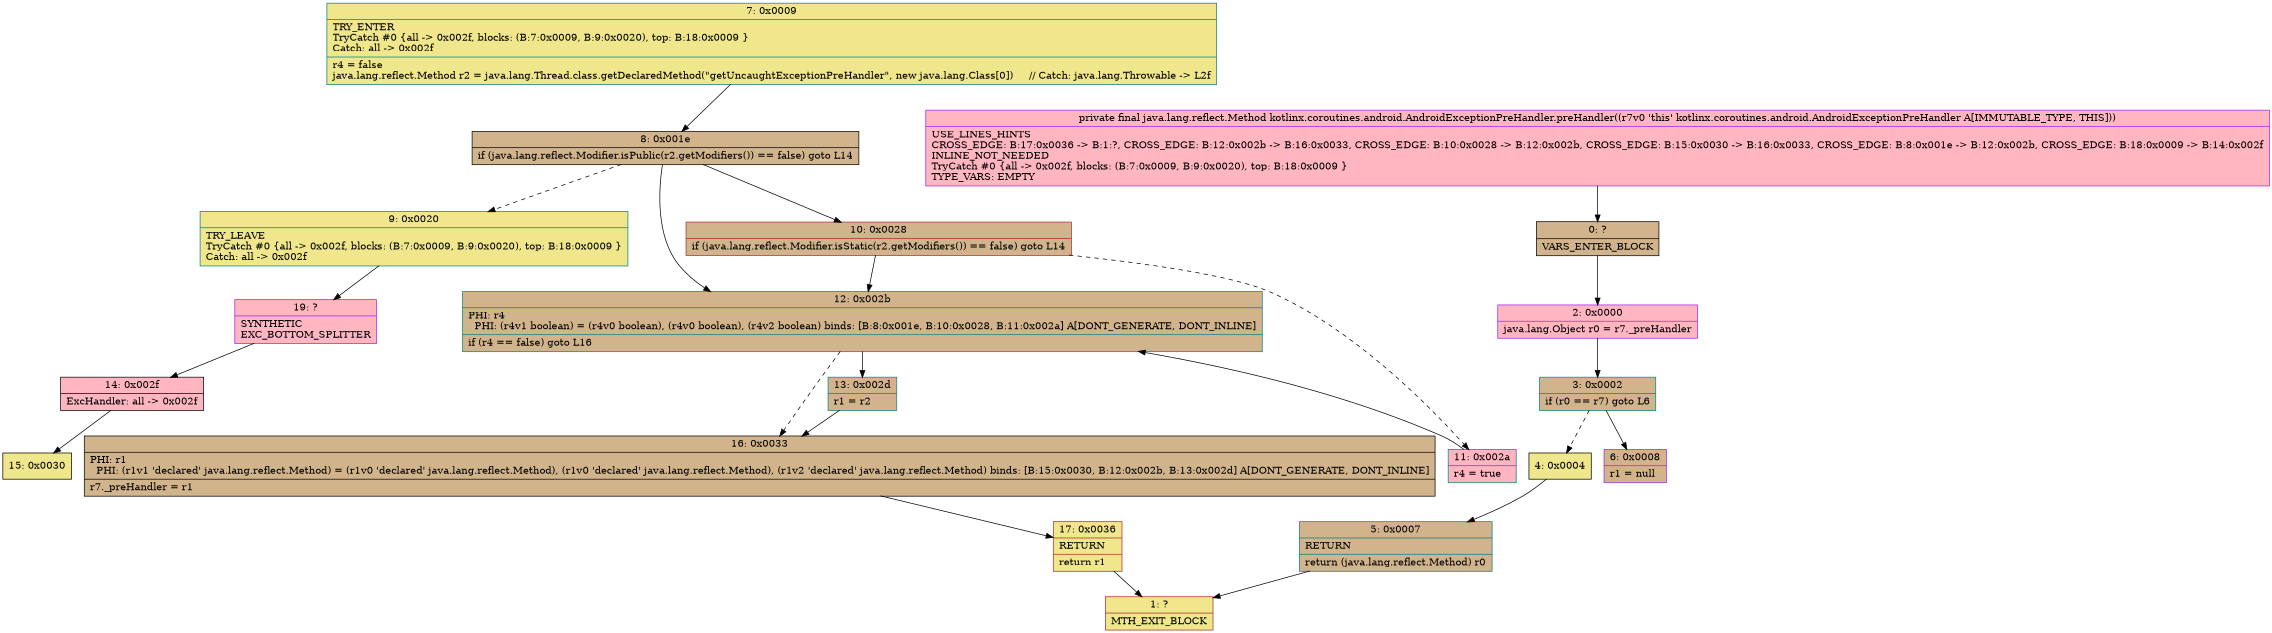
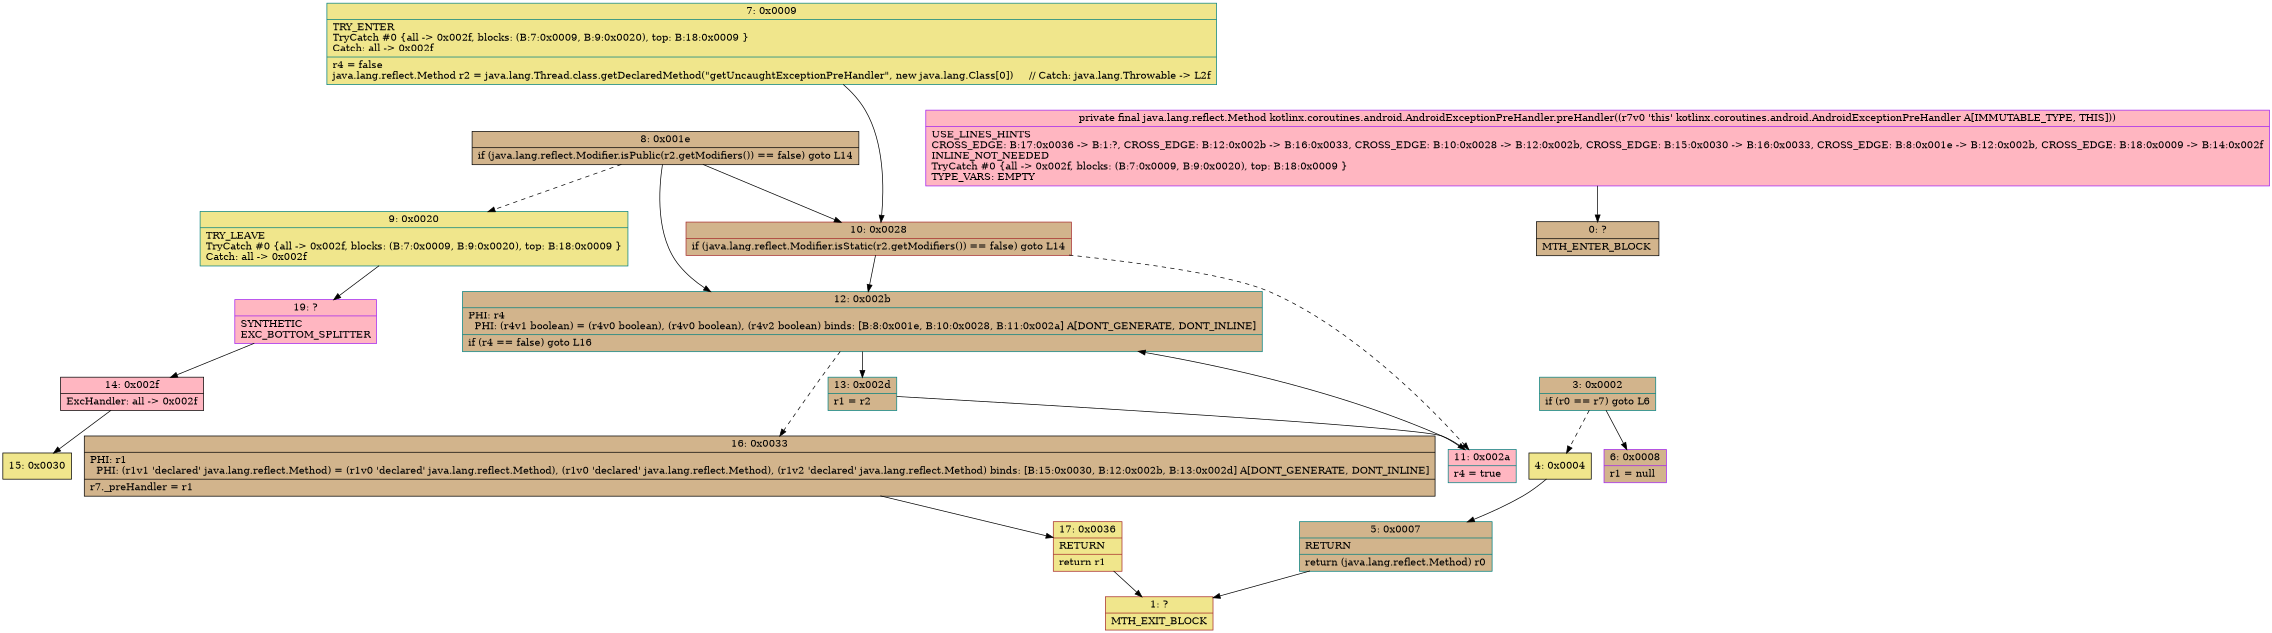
edge "7: 0x0009" -> "8: 0x001e": now "7: 0x0009" -> "10: 0x0028"
node "0: ?": text "VARS_ENTER_BLOCK" -> "MTH_ENTER_BLOCK"
node "2: 0x0000": removed
edge "13: 0x002d" -> "16: 0x0033": now "13: 0x002d" -> "11: 0x002a"
